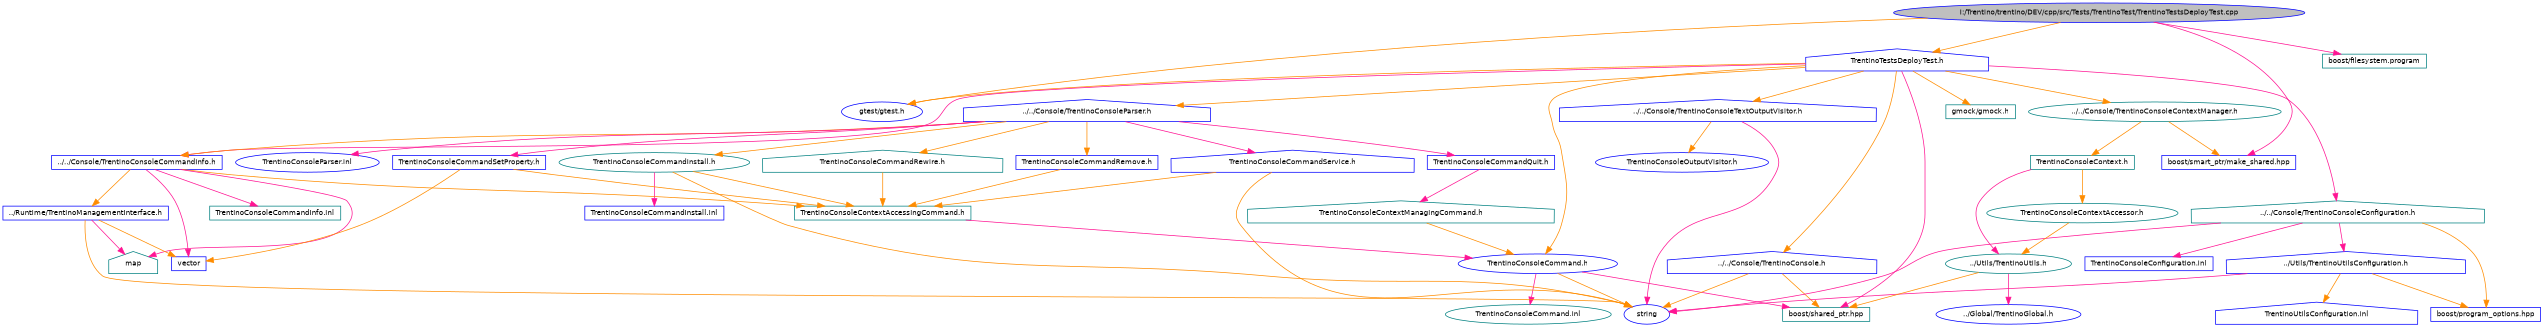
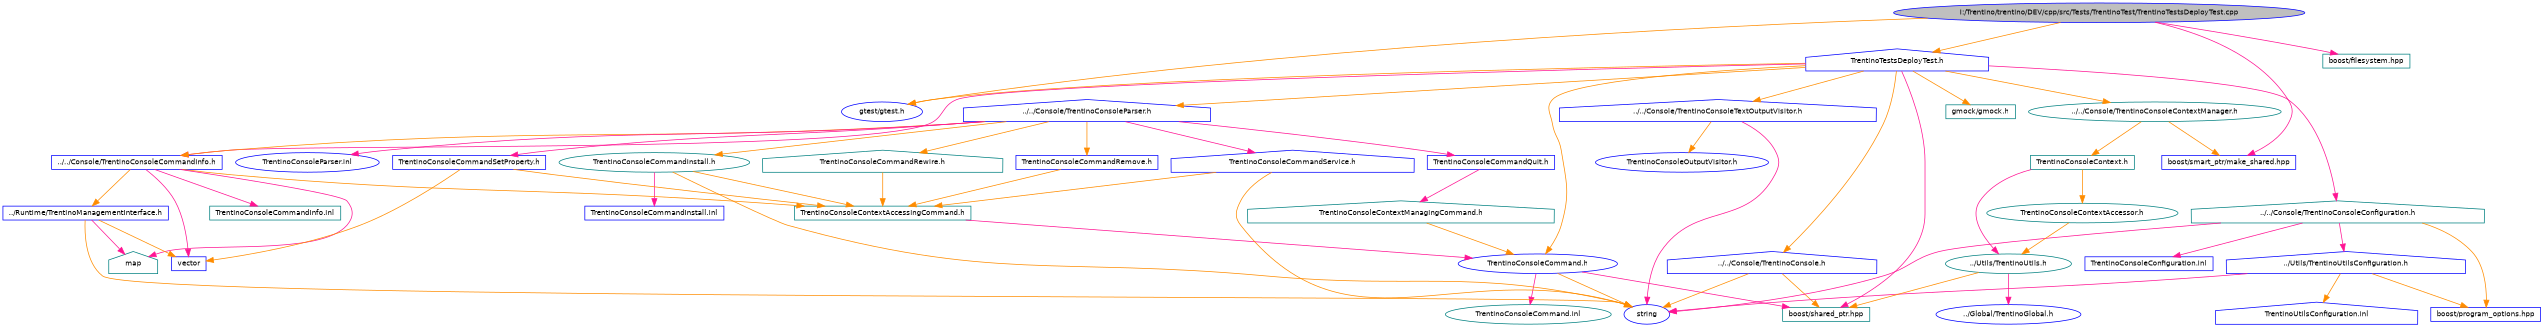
node "boost/filesystem.program": label "boost/filesystem.program" -> "boost/filesystem.hpp"
